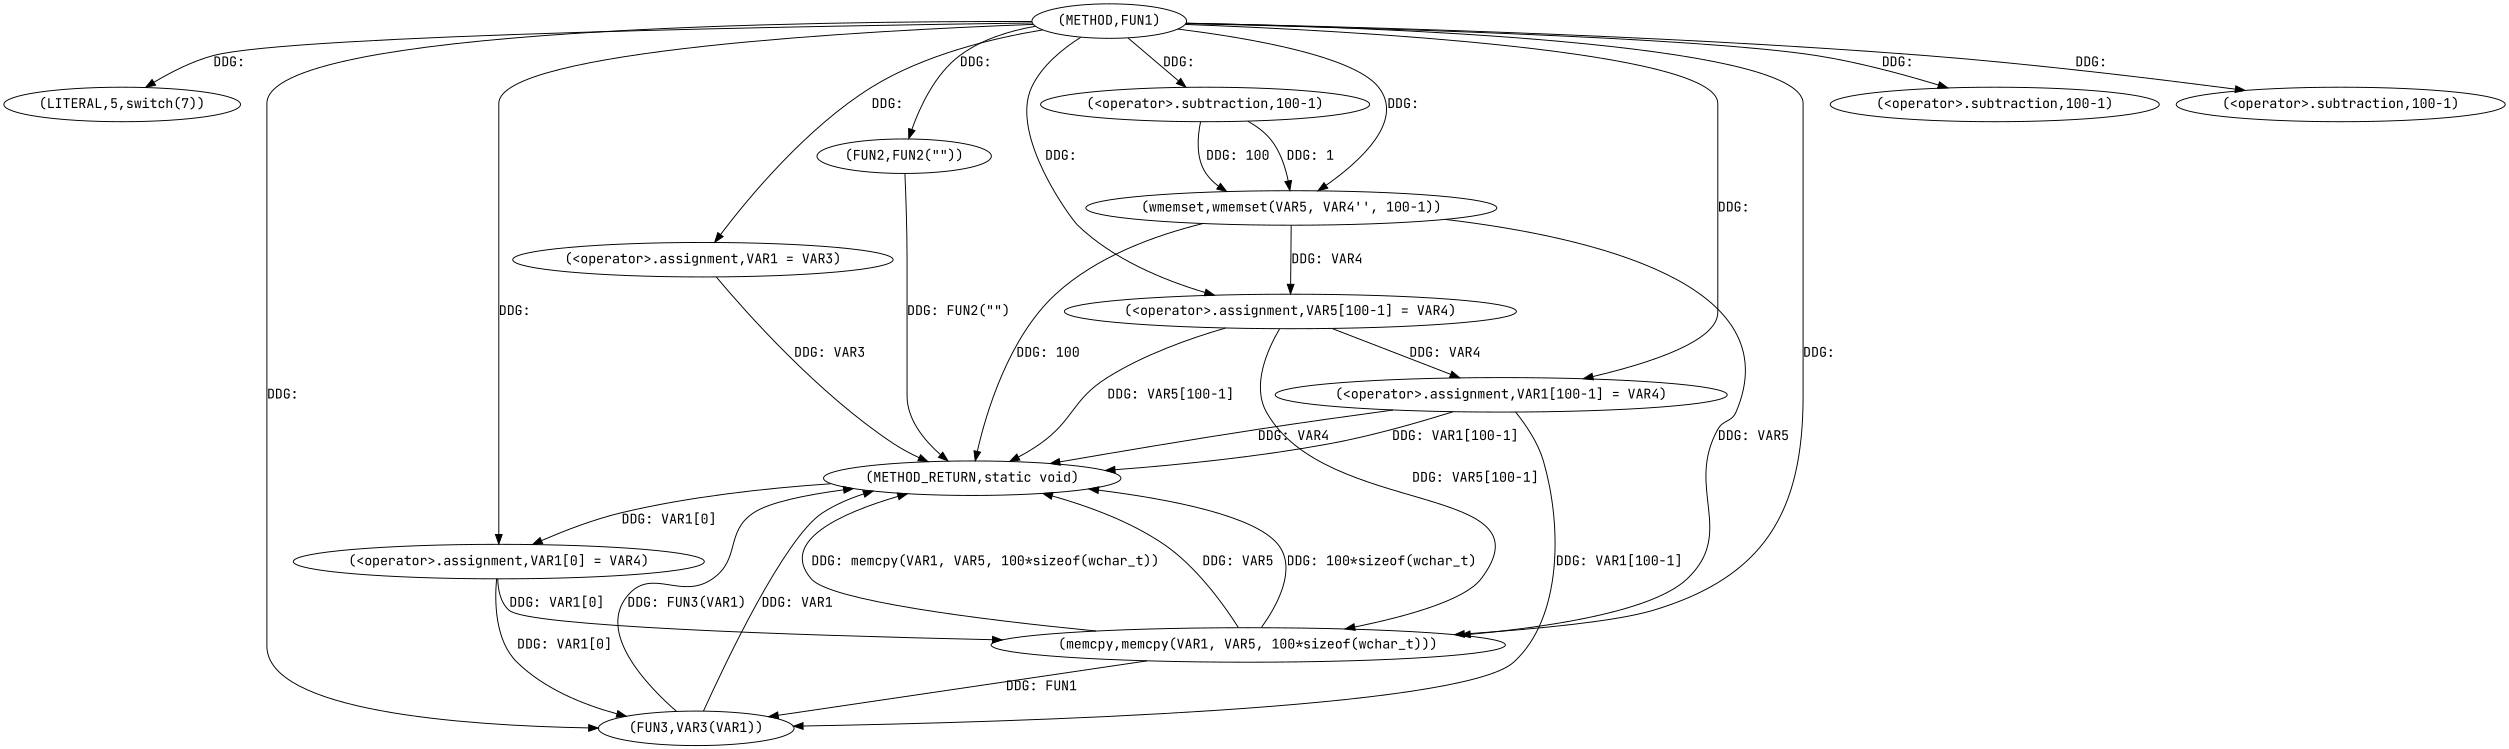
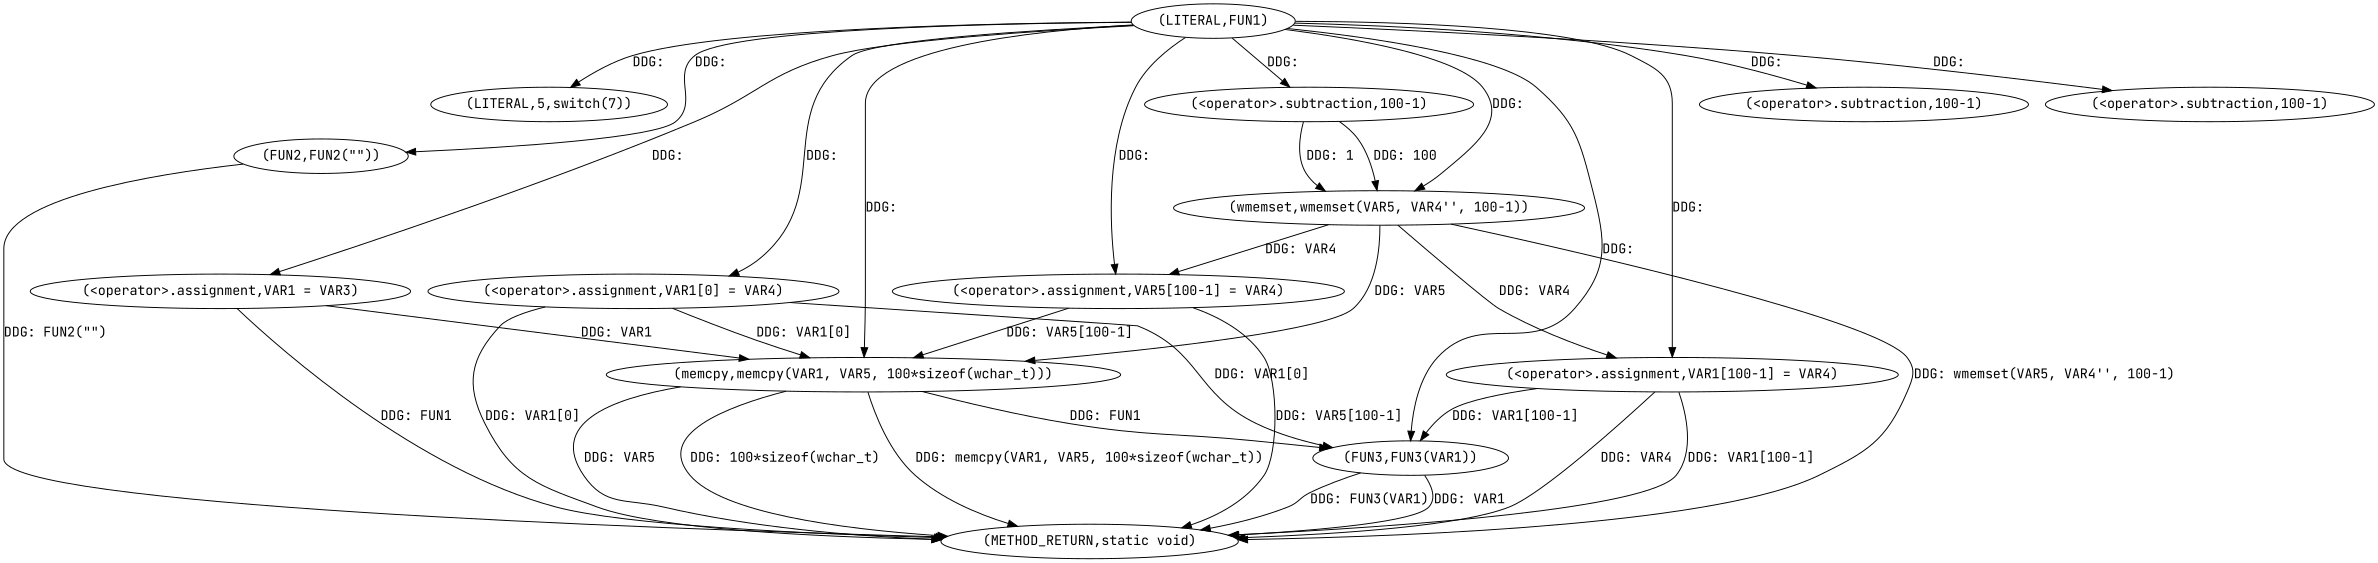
node "(METHOD,FUN1)": label "(METHOD,FUN1)" -> "(LITERAL,FUN1)"
edge "(<operator>.assignment,VAR1 = VAR3)" -> "(memcpy,memcpy(VAR1, VAR5, 100*sizeof(wchar_t)))": added, label "DDG: VAR1"
edge "(<operator>.assignment,VAR5[100-1] = VAR4)" -> "(<operator>.assignment,VAR1[100-1] = VAR4)": now "(wmemset,wmemset(VAR5, VAR4'', 100-1))" -> "(<operator>.assignment,VAR1[100-1] = VAR4)"
edge "(<operator>.assignment,VAR1 = VAR3)" -> "(METHOD_RETURN,static void)": label "DDG: VAR3" -> "DDG: FUN1"
edge "(wmemset,wmemset(VAR5, VAR4'', 100-1))" -> "(METHOD_RETURN,static void)": label "DDG: 100" -> "DDG: wmemset(VAR5, VAR4'', 100-1)"
edge "(METHOD_RETURN,static void)" -> "(<operator>.assignment,VAR1[0] = VAR4)": reversed
node "(FUN3,VAR3(VAR1))": label "(FUN3,VAR3(VAR1))" -> "(FUN3,FUN3(VAR1))"
